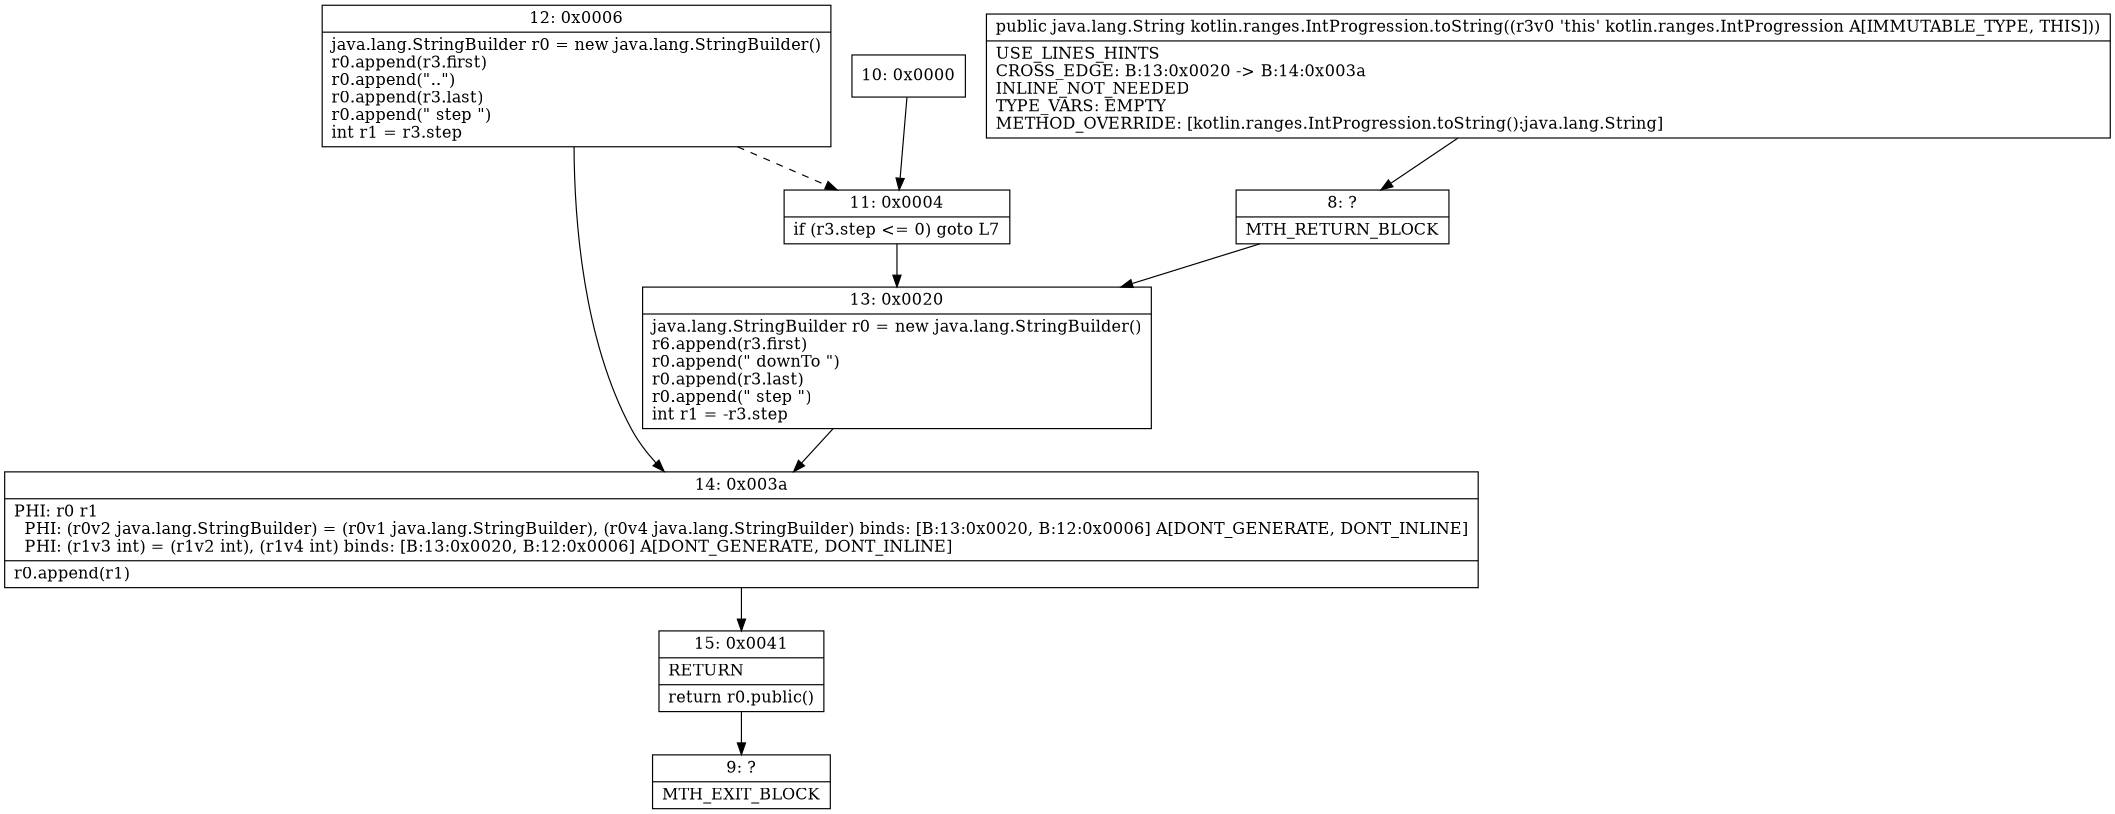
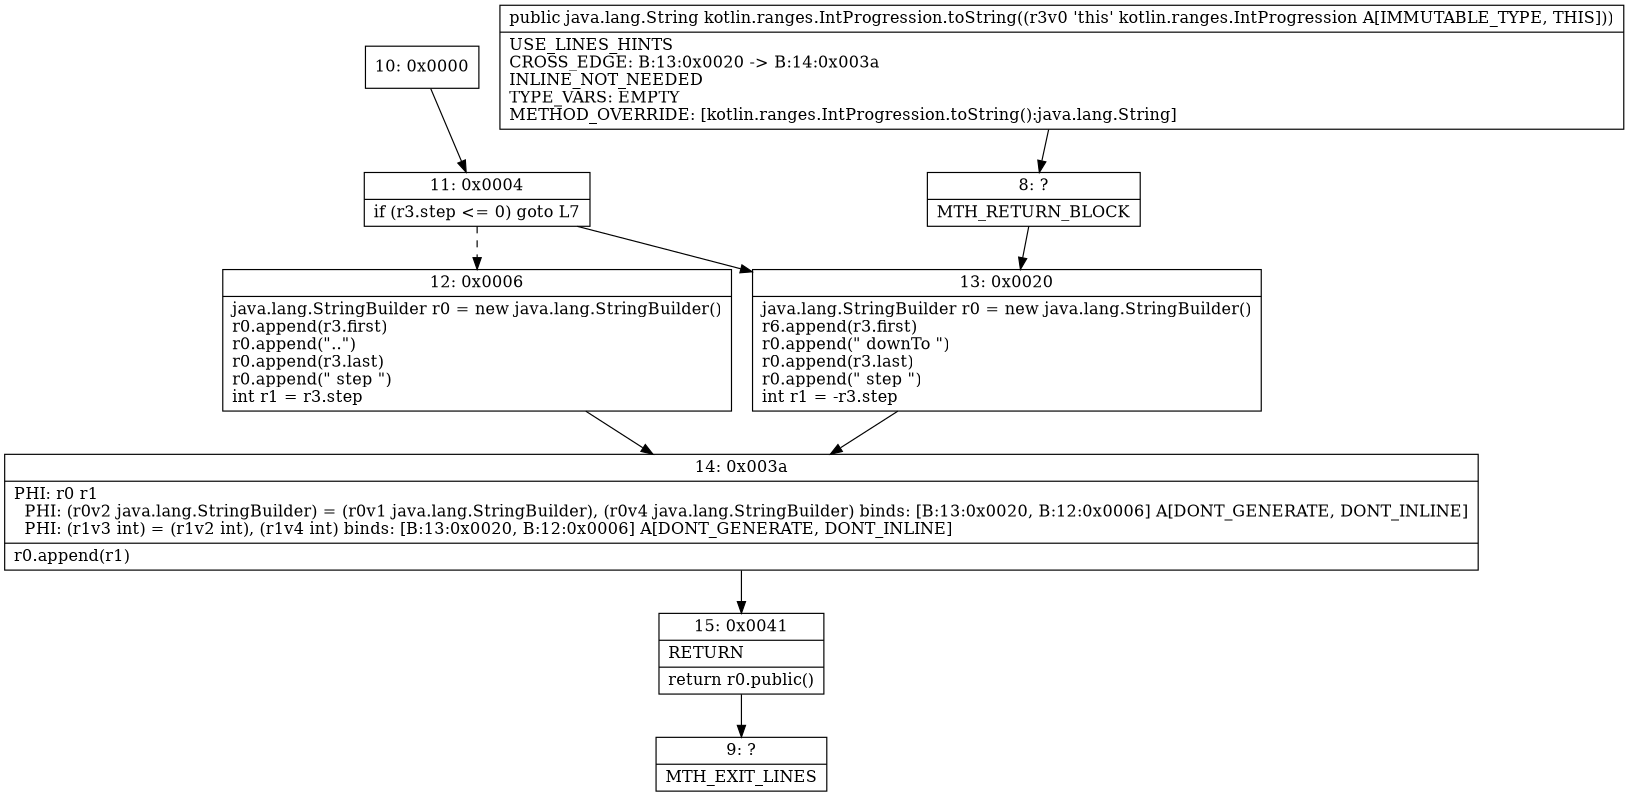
edge "12: 0x0006" -> "11: 0x0004": reversed
node "9: ?": text "MTH_EXIT_BLOCK" -> "MTH_EXIT_LINES"
